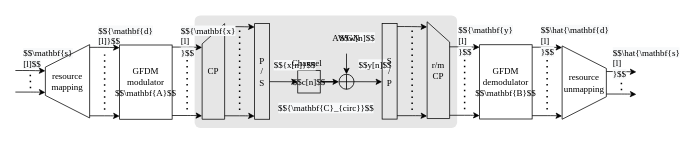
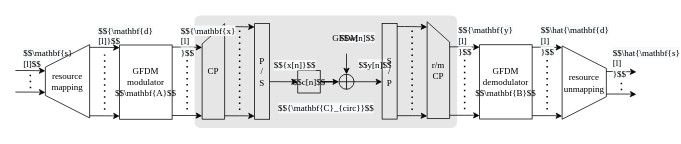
node "AWGN": label "AWGN" -> "GFDM"
node "Channel": removed
